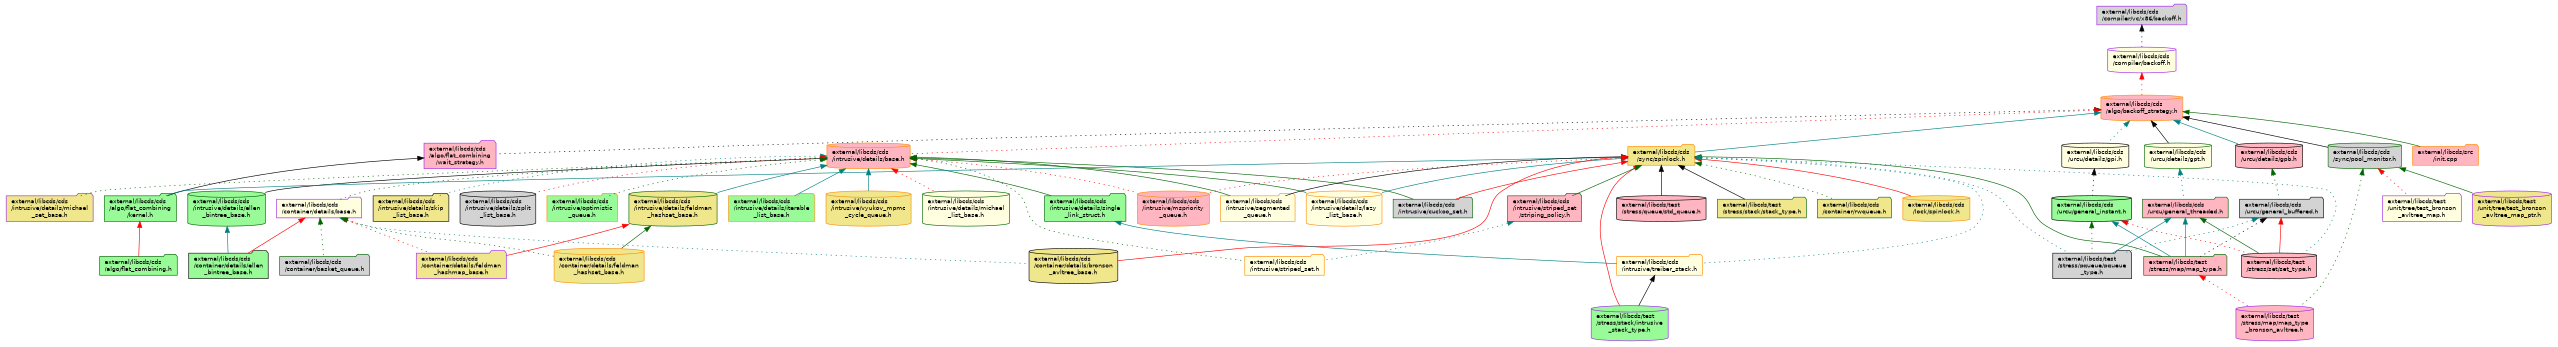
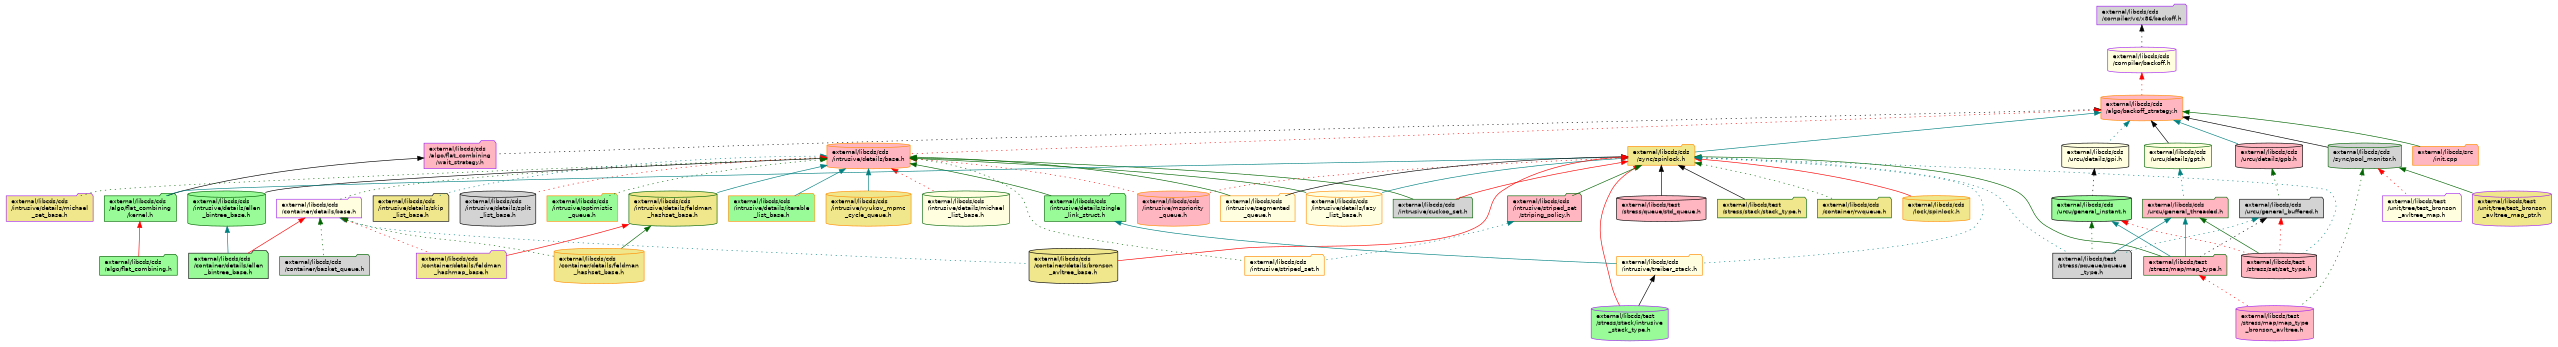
edge "external/libcds/test /stress/set/set_type.h" -> "external/libcds/cds /urcu/general_buffered.h": style solid -> dotted
